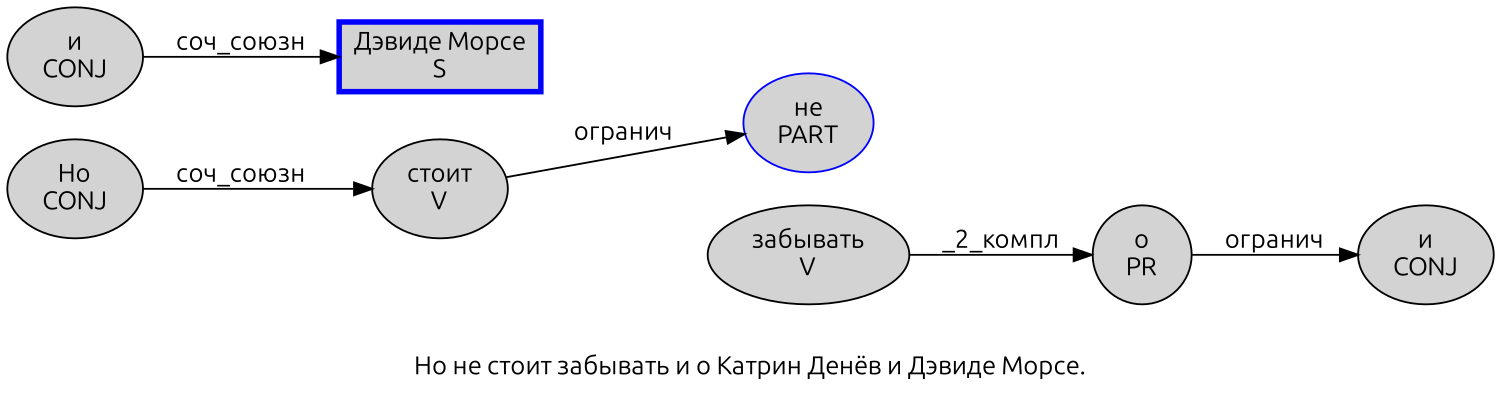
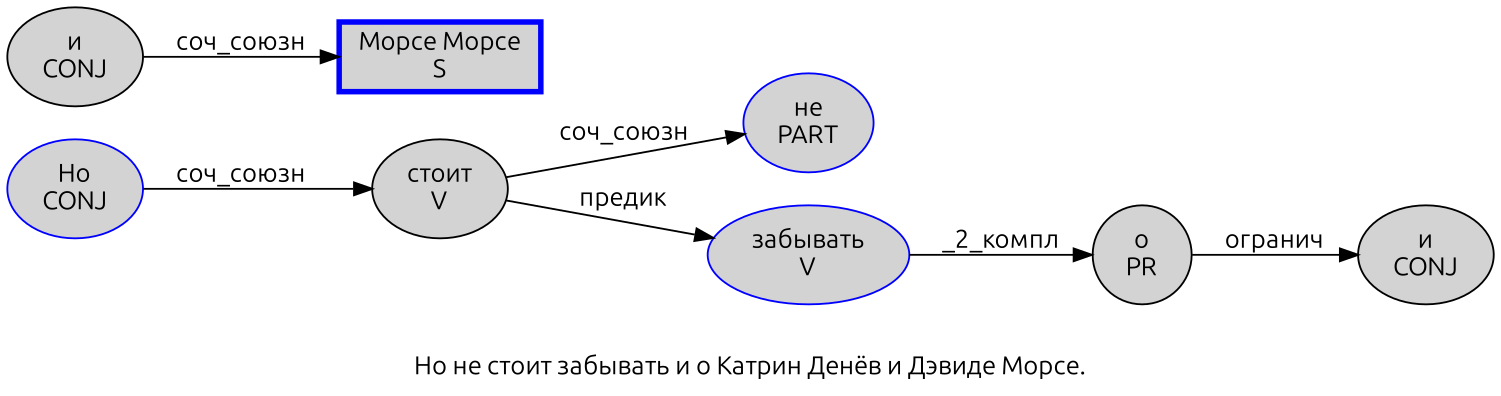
node "Дэвиде Морсе S": label "Дэвиде Морсе S" -> "Морсе Морсе S"
edge "стоит V" -> "не PART": label "огранич" -> "соч_союзн"
node "Но CONJ": color black -> blue
edge "стоит V" -> "забывать V": added, label "предик"
node "забывать V": color black -> blue
